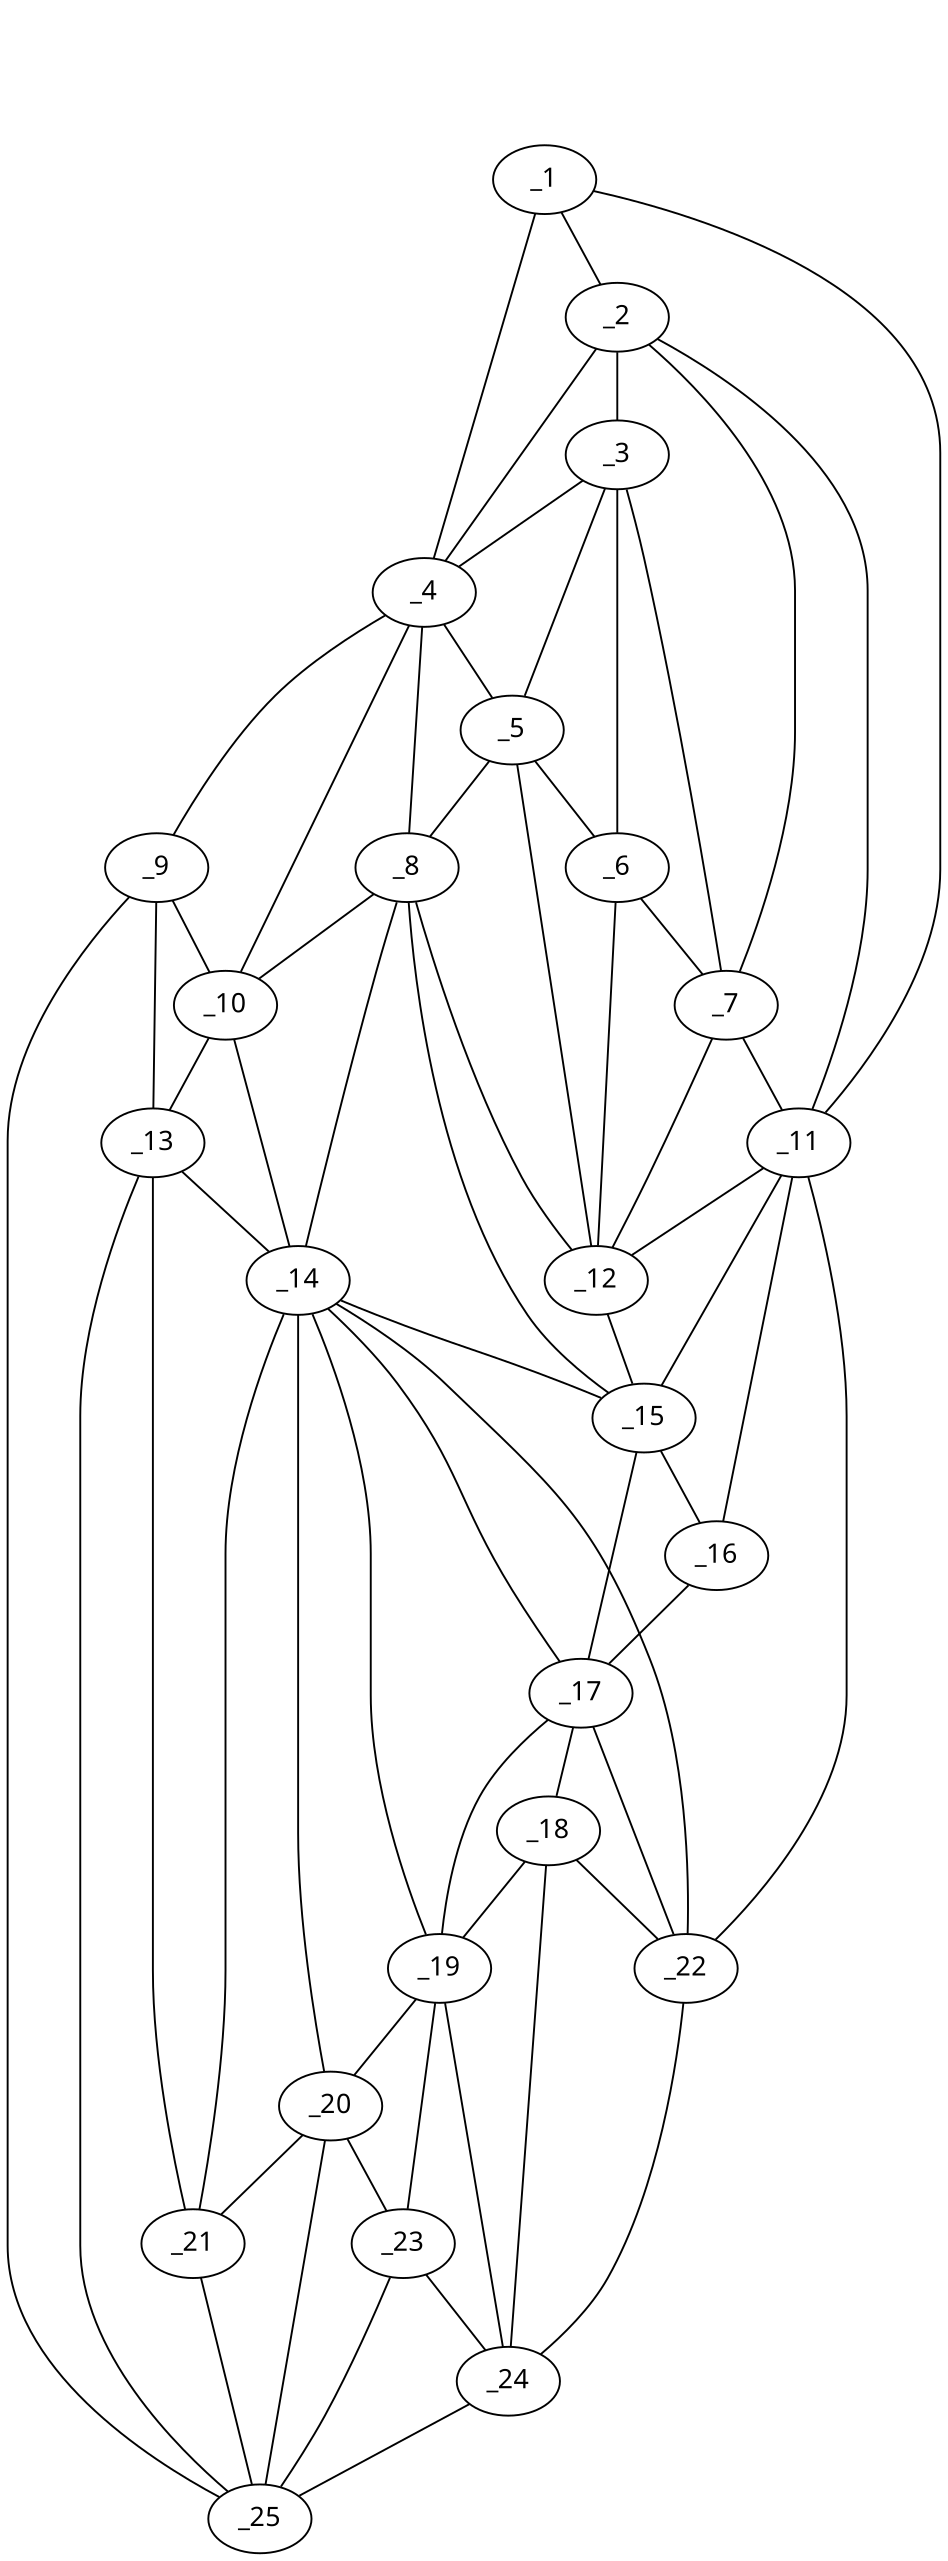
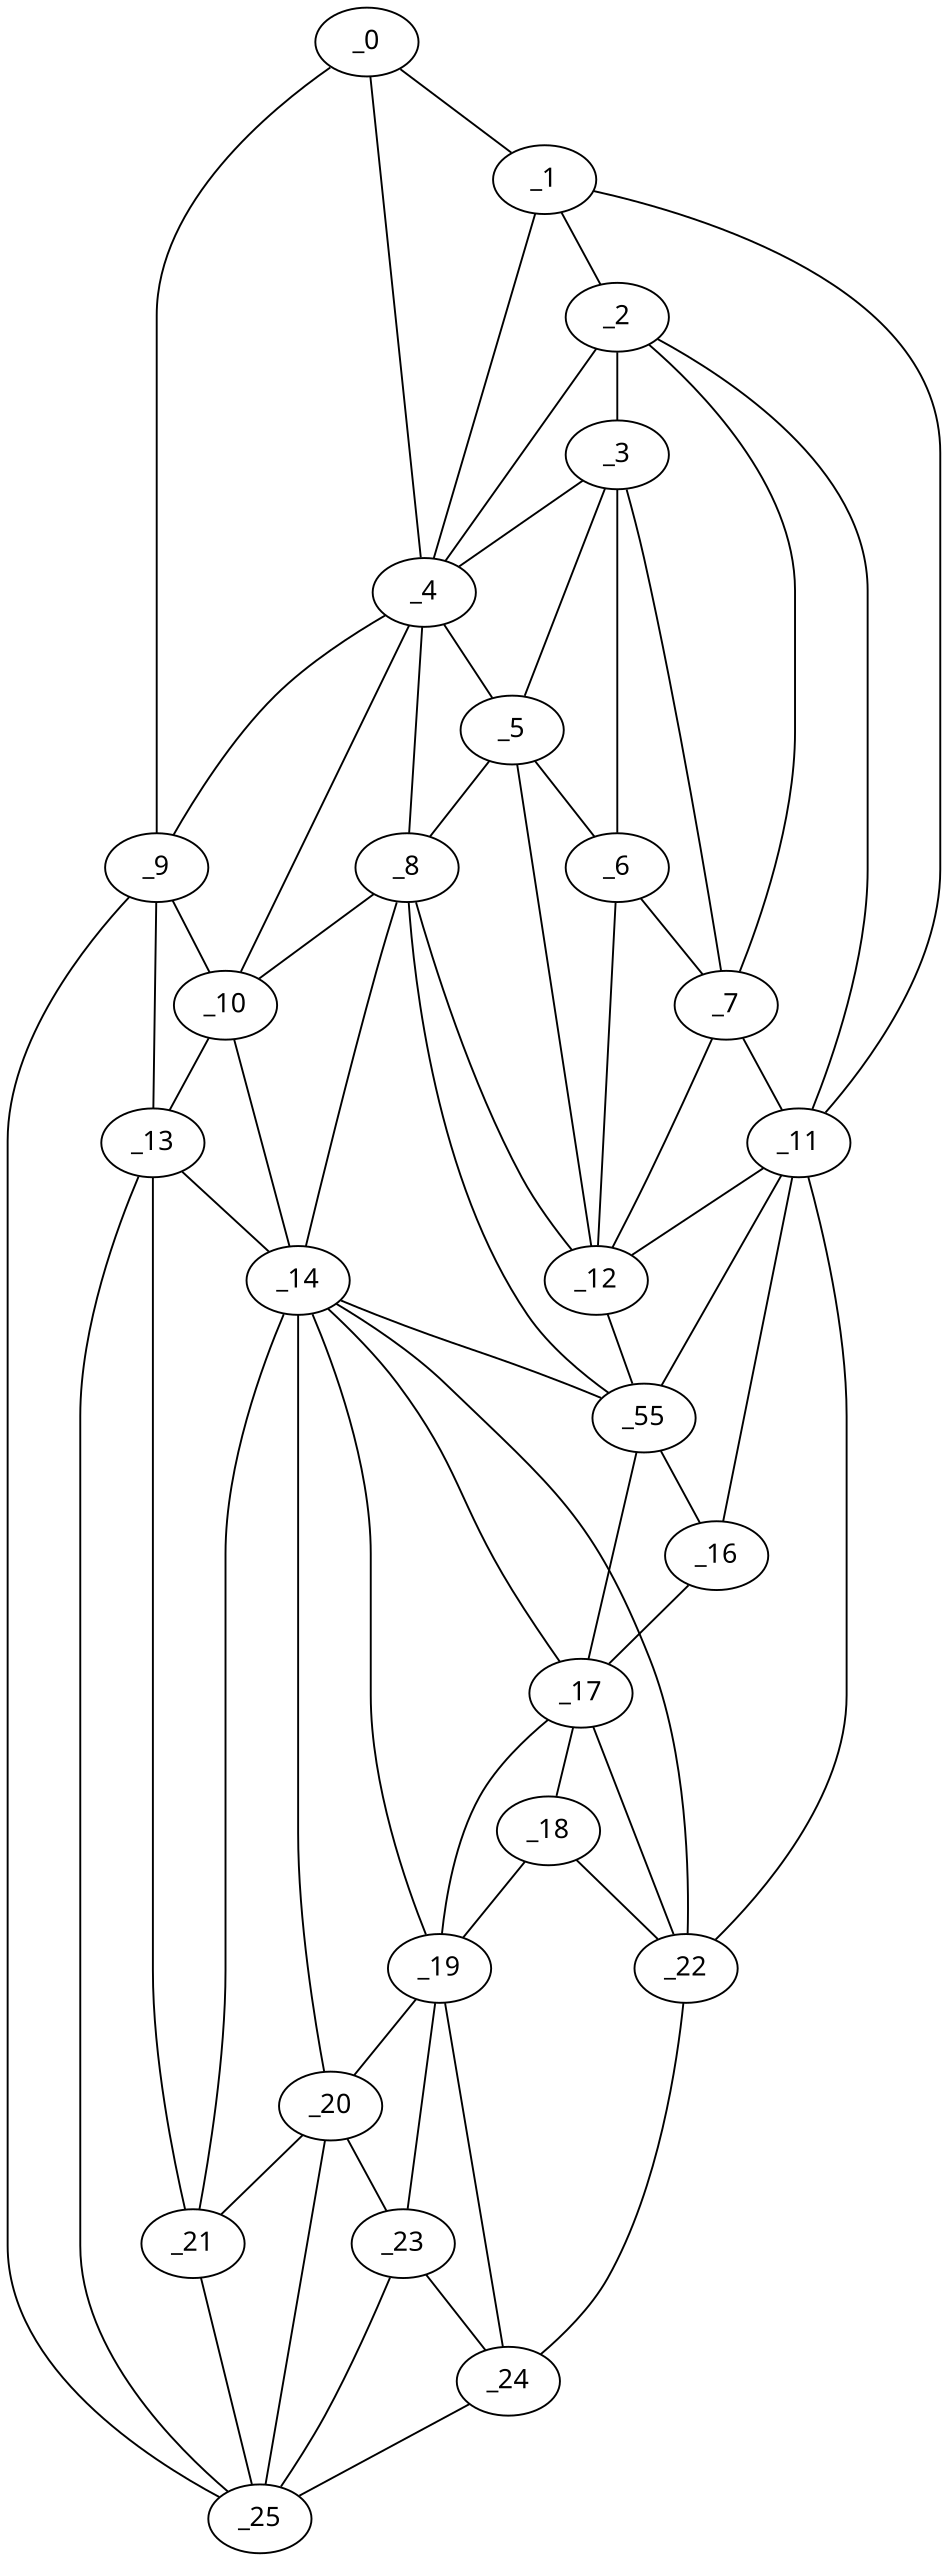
node "_0": added
node "_15": label "_15" -> "_55"
edge "_18" -- "_24": removed
